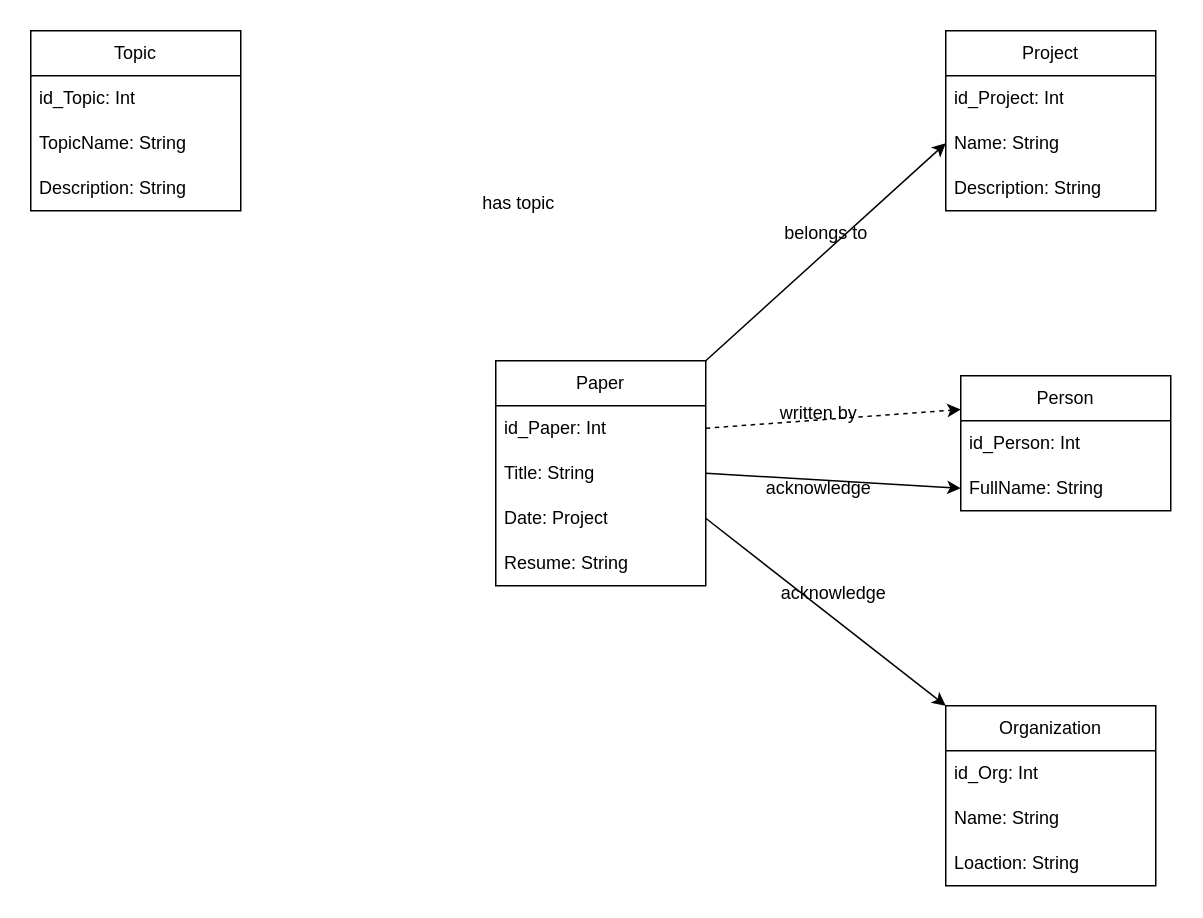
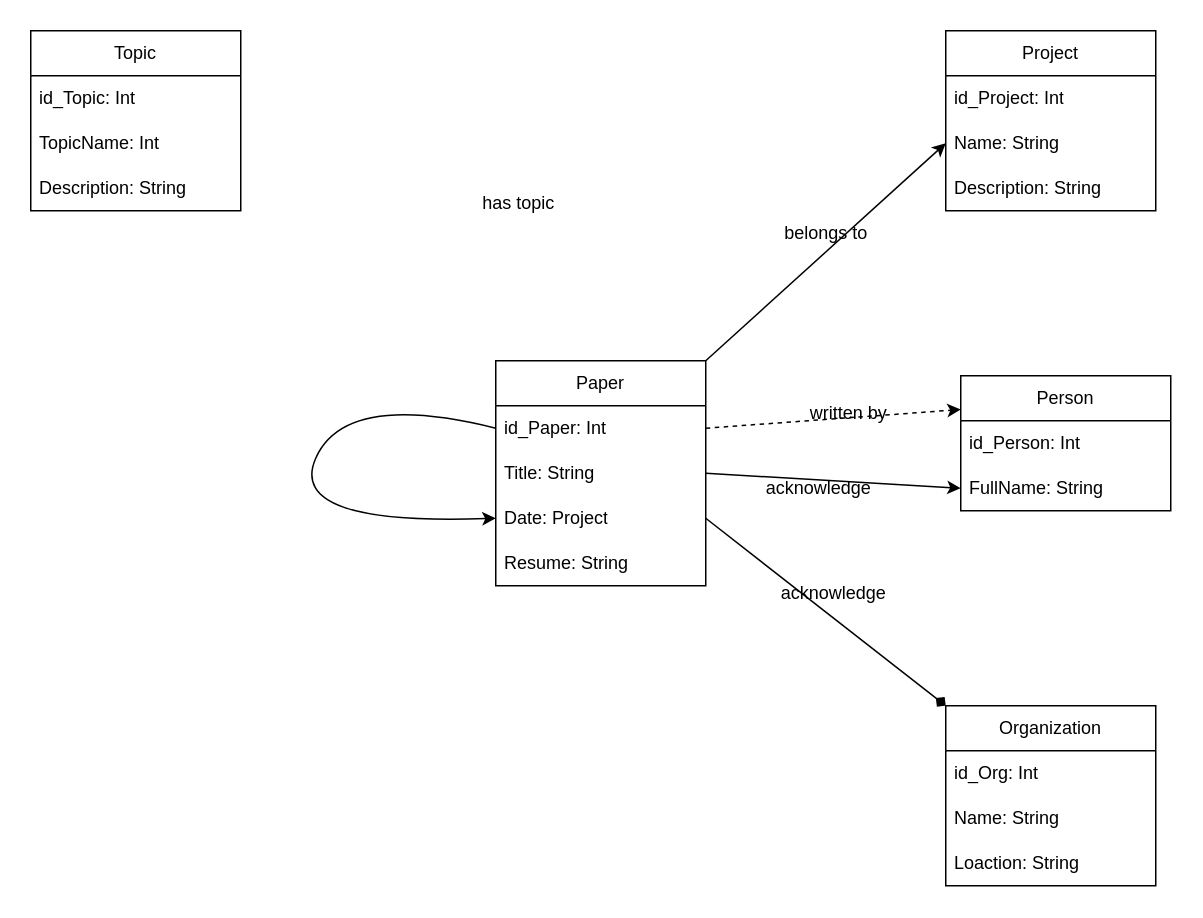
node "TopicName: String": label "TopicName: String" -> "TopicName: Int"
node "written by": moved (818, 413) -> (848, 413)
edge "id_Paper: Int" -> "Date: Project": added
edge "Date: Project" -> "Organization": arrowhead classic -> diamond
